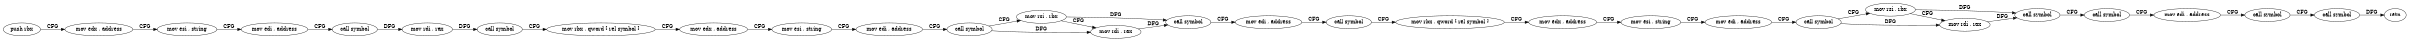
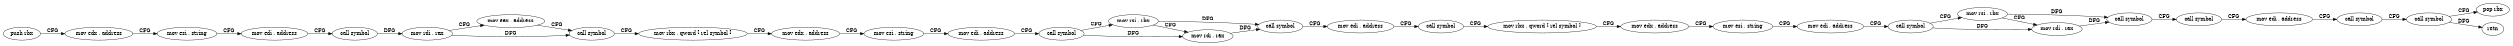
node "pop rbx": added
node "mov eax , address": added
